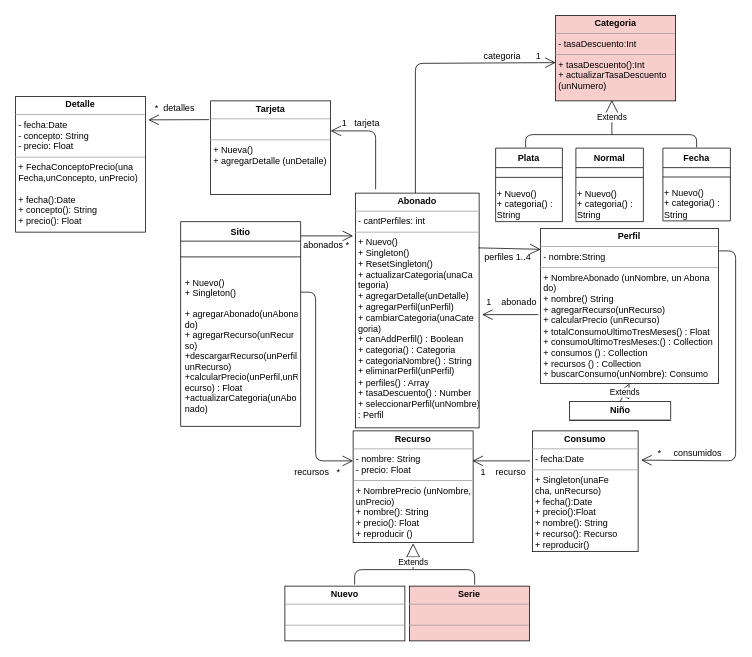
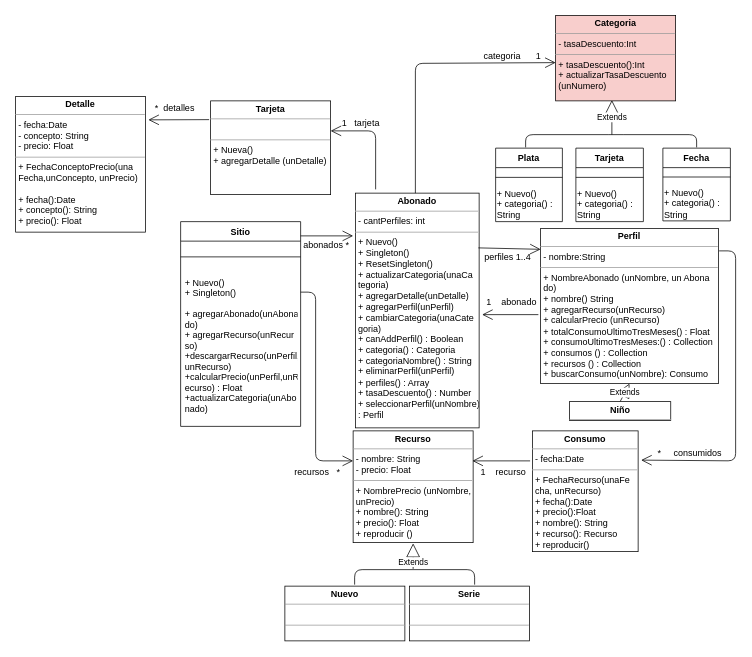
node "Normal": label "Normal" -> "Tarjeta"
node "Consumo - fecha:Date + Singleton(unaFe cha, unRecurso) + fecha():Date + precio():Float + nombre(): String + recurso(): Recurso + reproducir()": label "Consumo - fecha:Date + Singleton(unaFe cha, unRecurso) + fecha():Date + precio():Float + nombre(): String + recurso(): Recurso + reproducir()" -> "Consumo - fecha:Date + FechaRecurso(unaFe cha, unRecurso) + fecha():Date + precio():Float + nombre(): String + recurso(): Recurso + reproducir()"
node "Serie": fillcolor #f8cecc -> #ffffff
